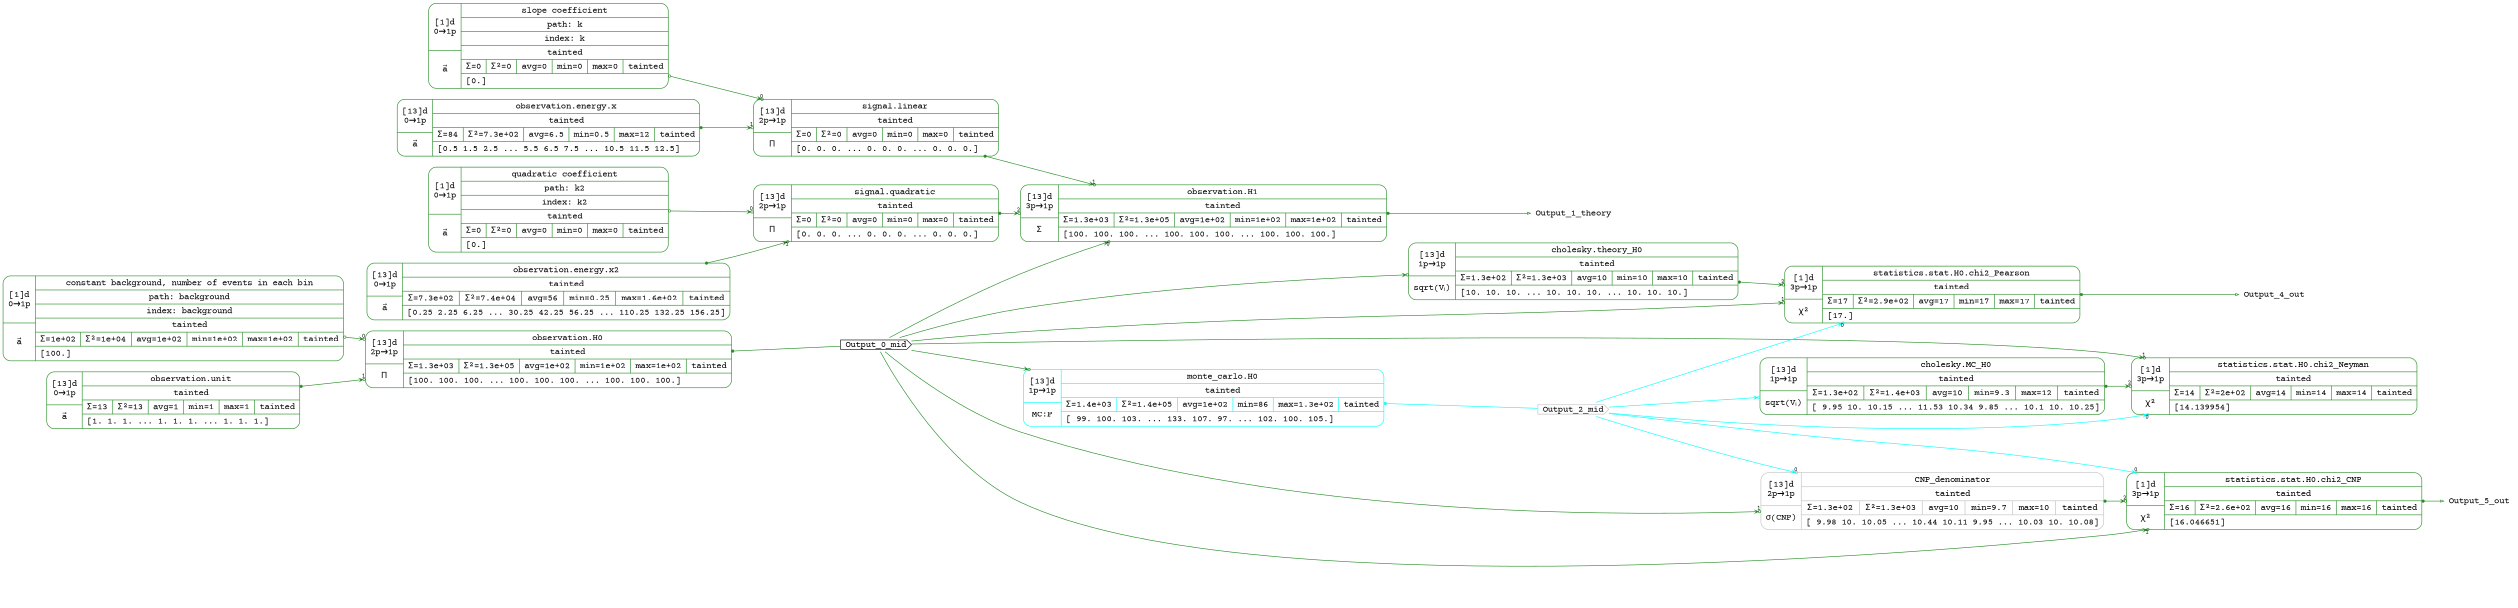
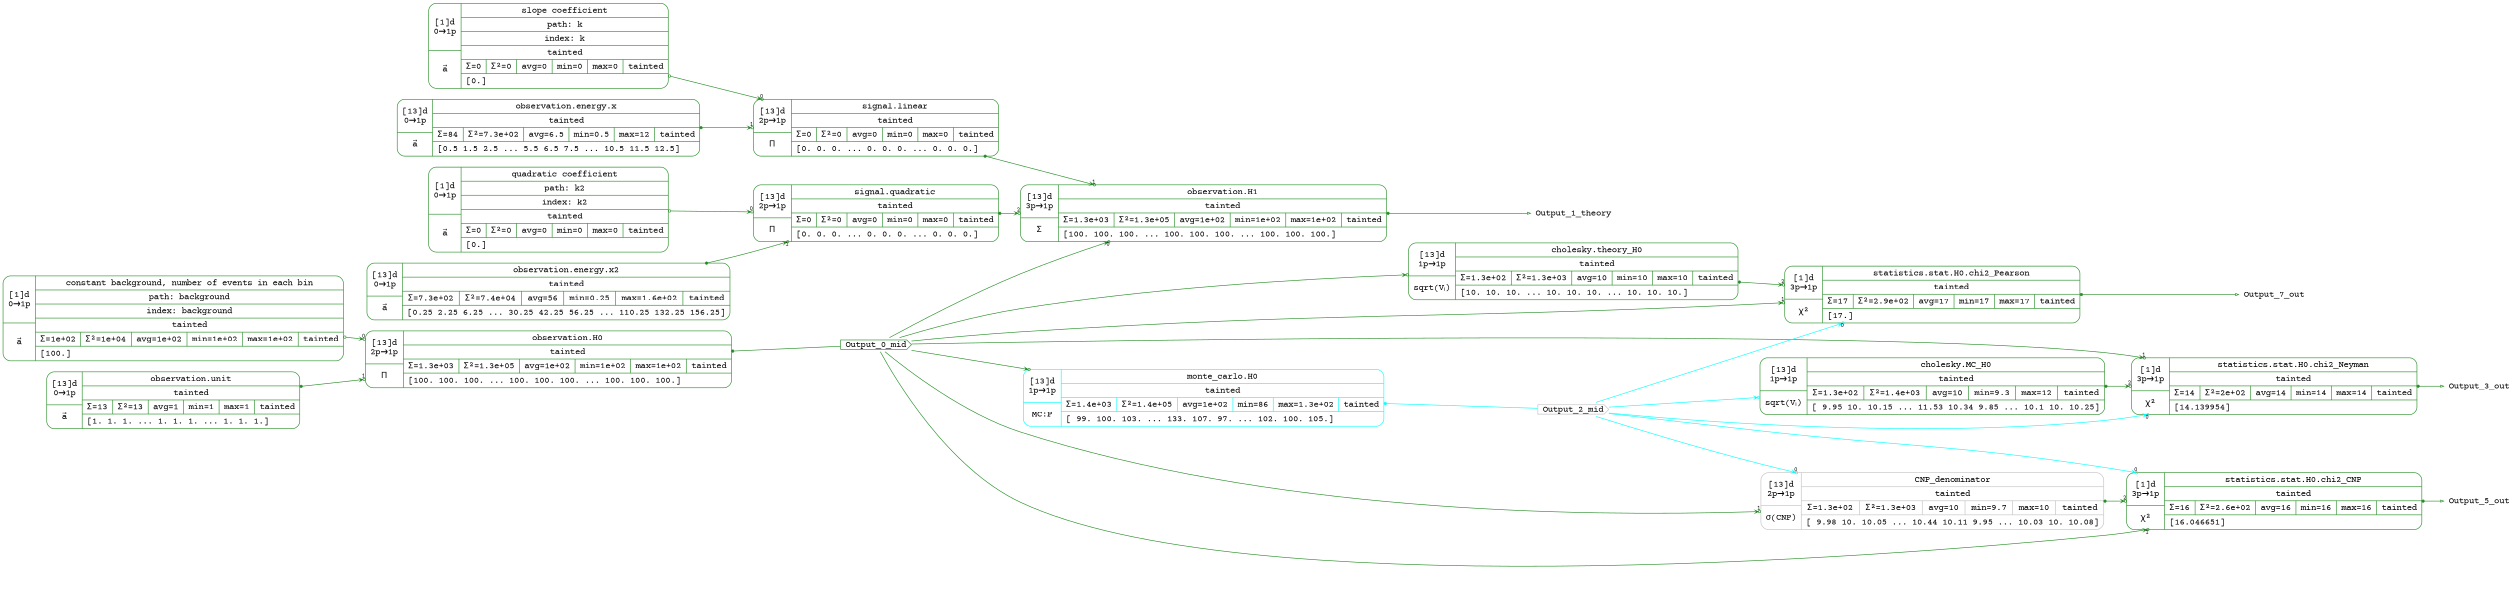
node "Output_4_out": label "Output_4_out" -> "Output_7_out"
node "Output_0_mid": color black -> forestgreen
node "Output_3_out": added
